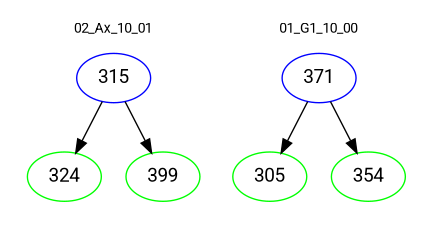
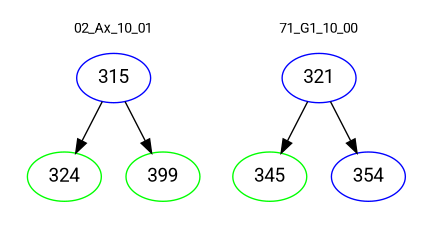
cluster "01_G1_10_00": label "01_G1_10_00" -> "71_G1_10_00"
node "371": label "371" -> "321"
node "305": label "305" -> "345"
node "354": color green -> blue
